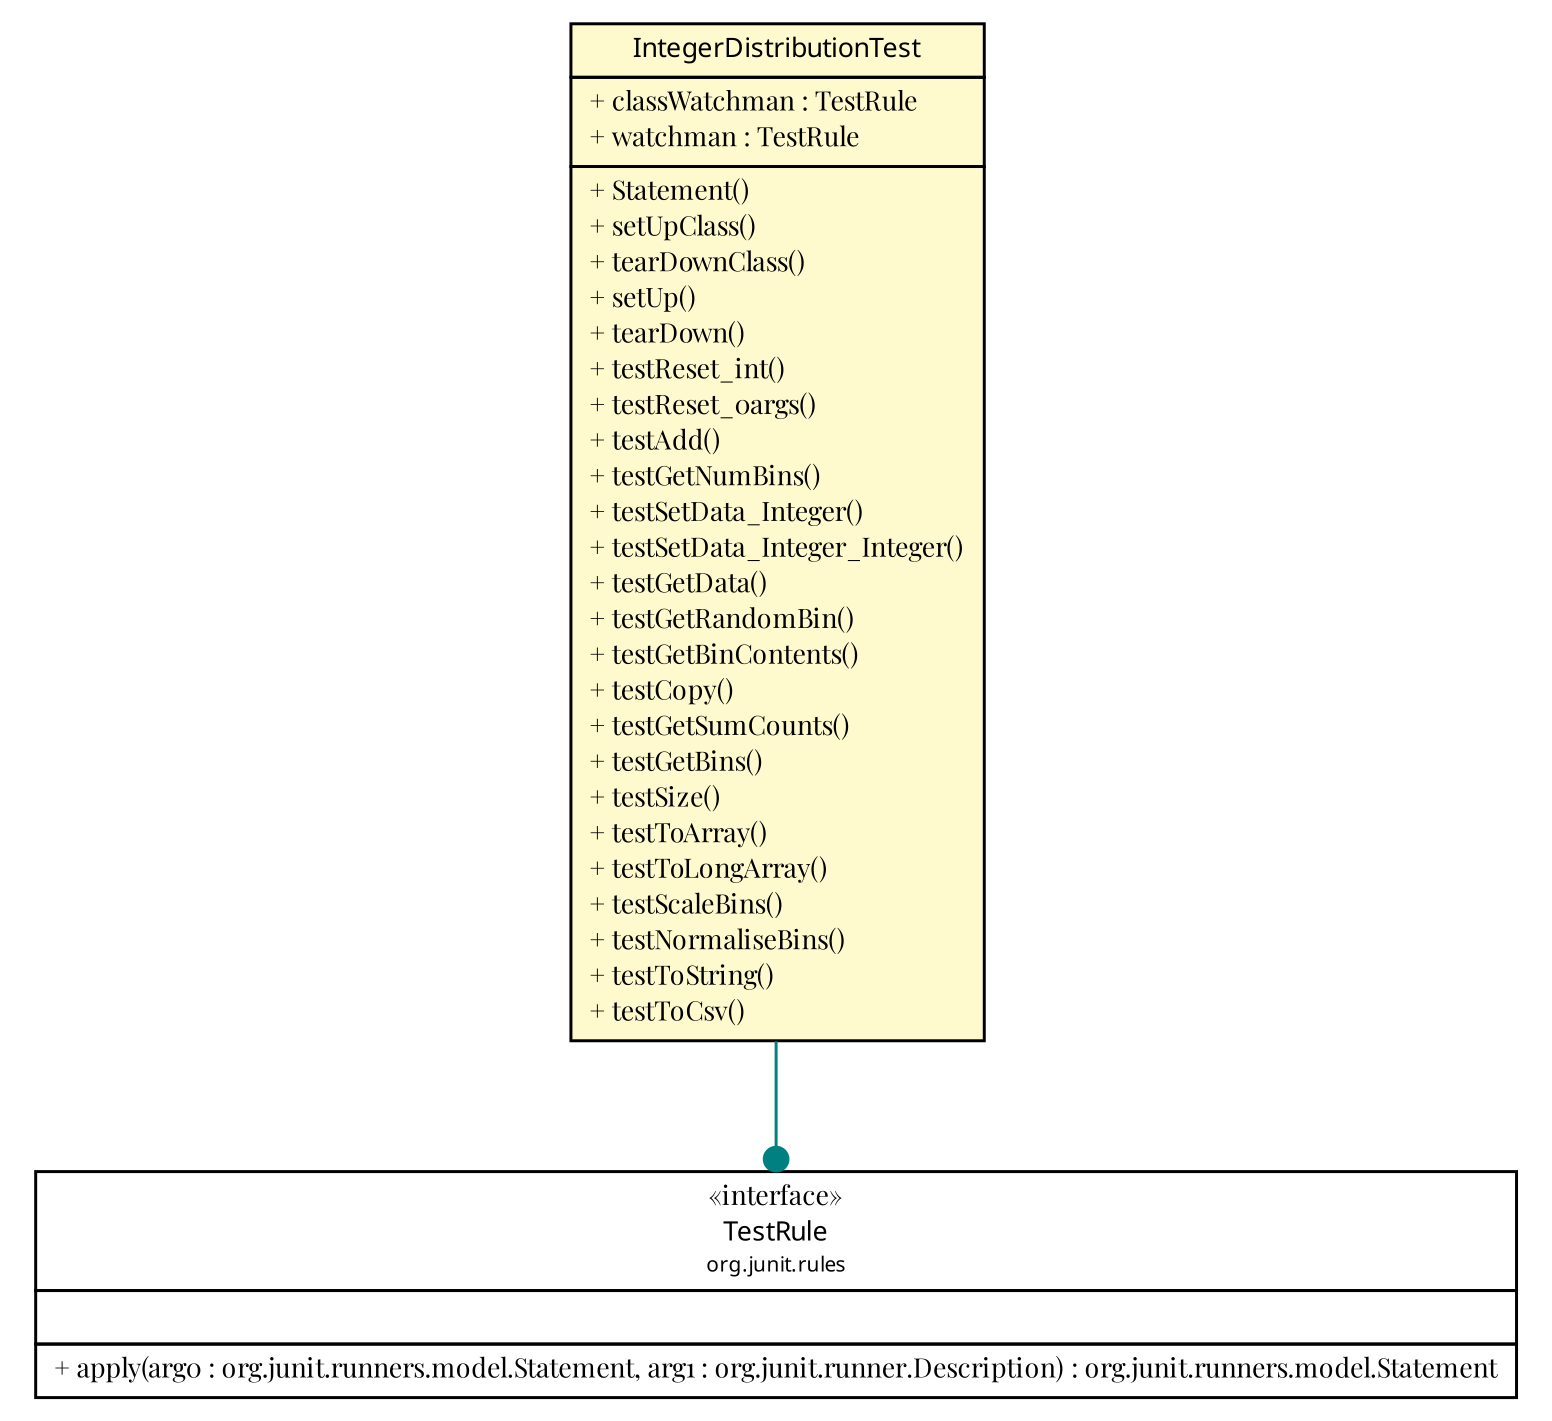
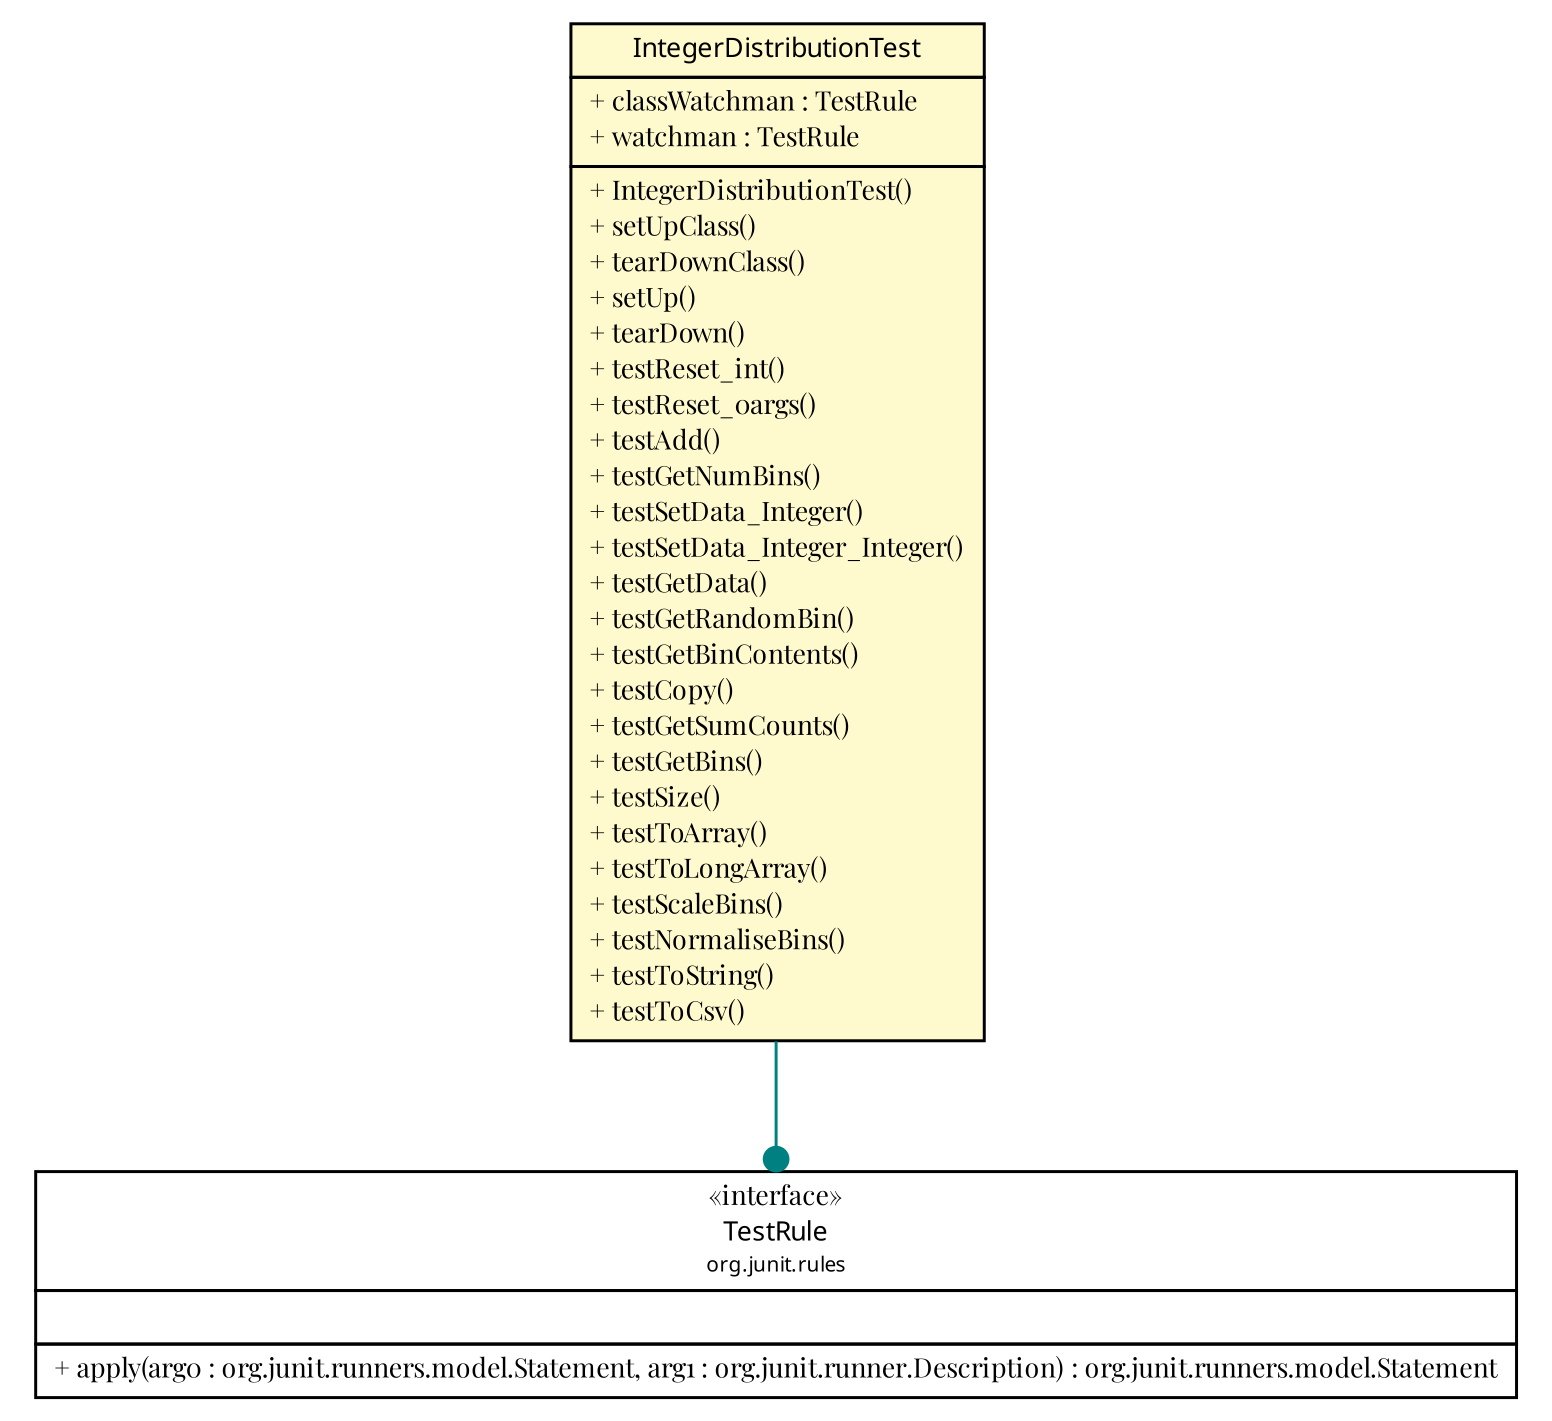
node "IntegerDistributionTest": text "+ Statement()" -> "+ IntegerDistributionTest()"
